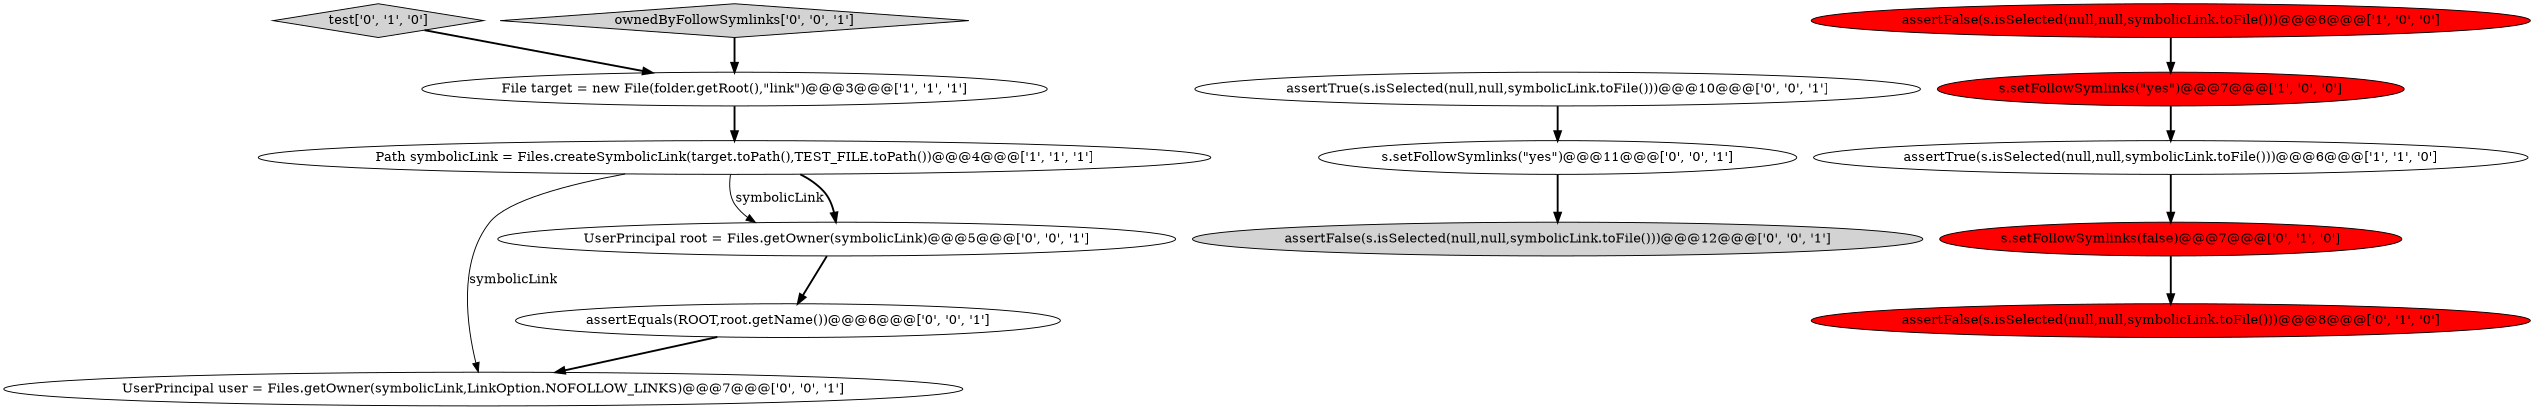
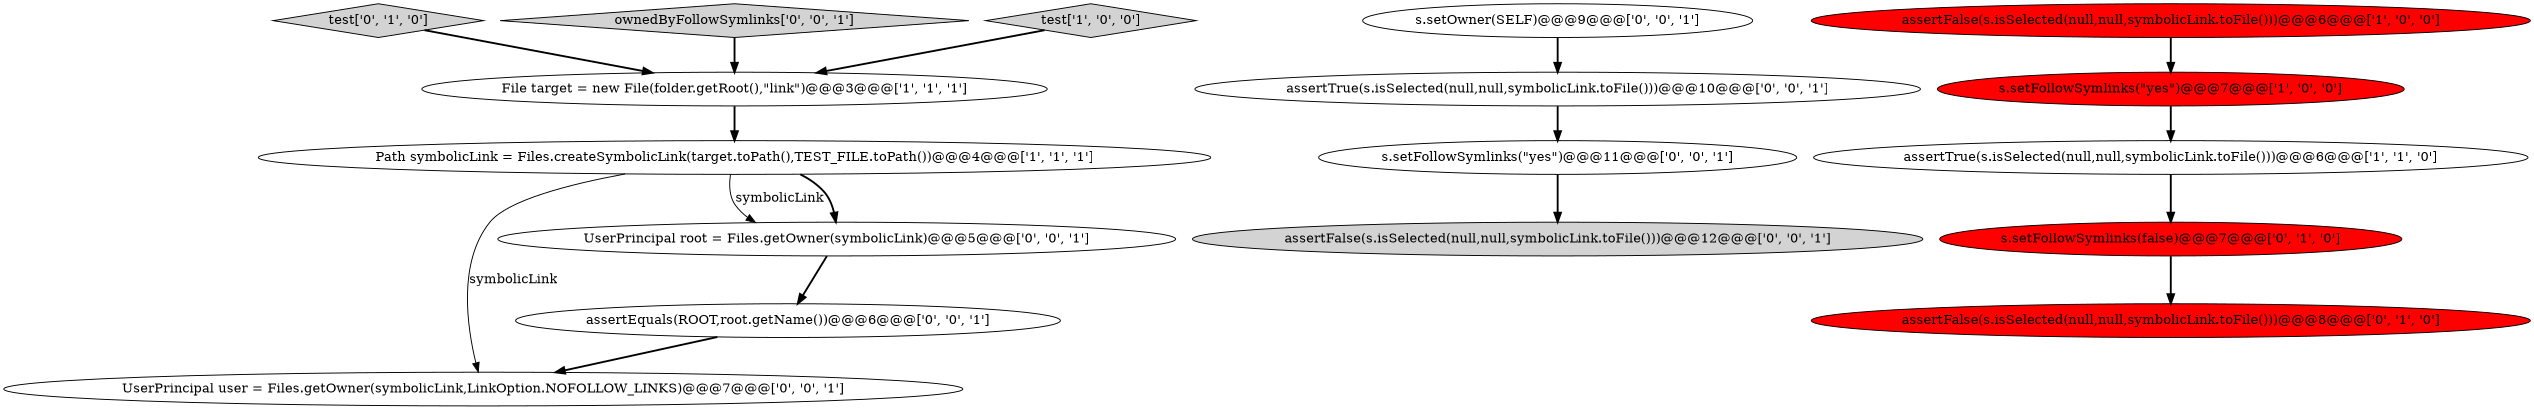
node "test['1', '0', '0']": added
node "s.setOwner(SELF)@@@9@@@['0', '0', '1']": added
